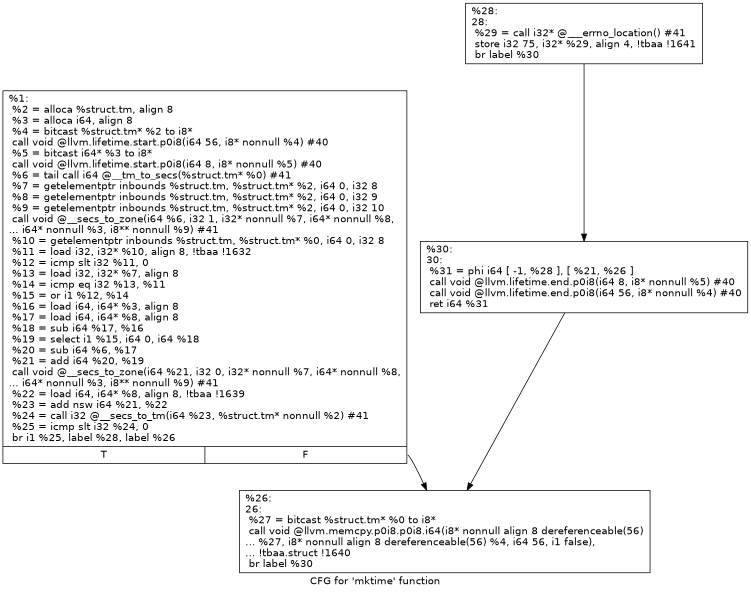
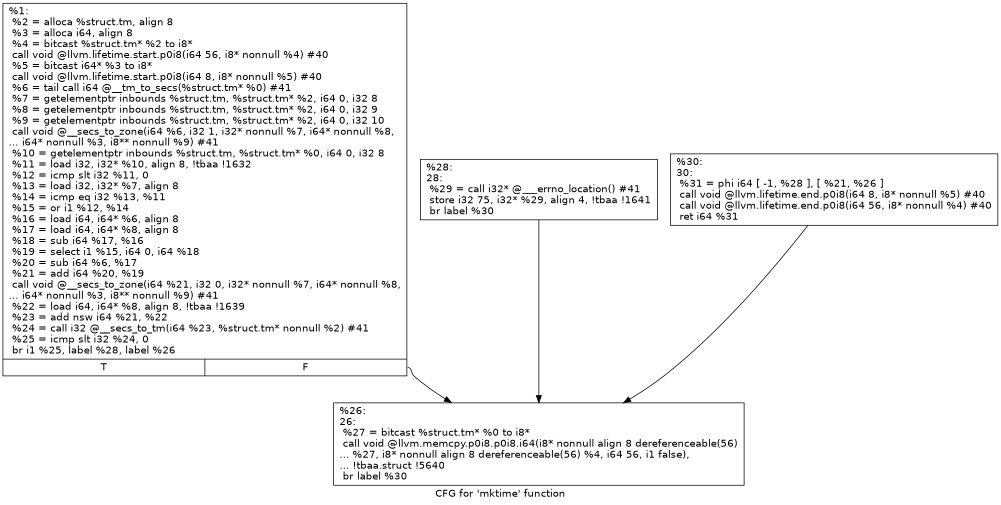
edge "%28:" -> "%30:": now "%28:" -> "%26:"
node "%1:": text "%16 = load i64, i64* %3, align 8" -> "%16 = load i64, i64* %6, align 8"
node "%26:": text "... !tbaa.struct !1640" -> "... !tbaa.struct !5640"
